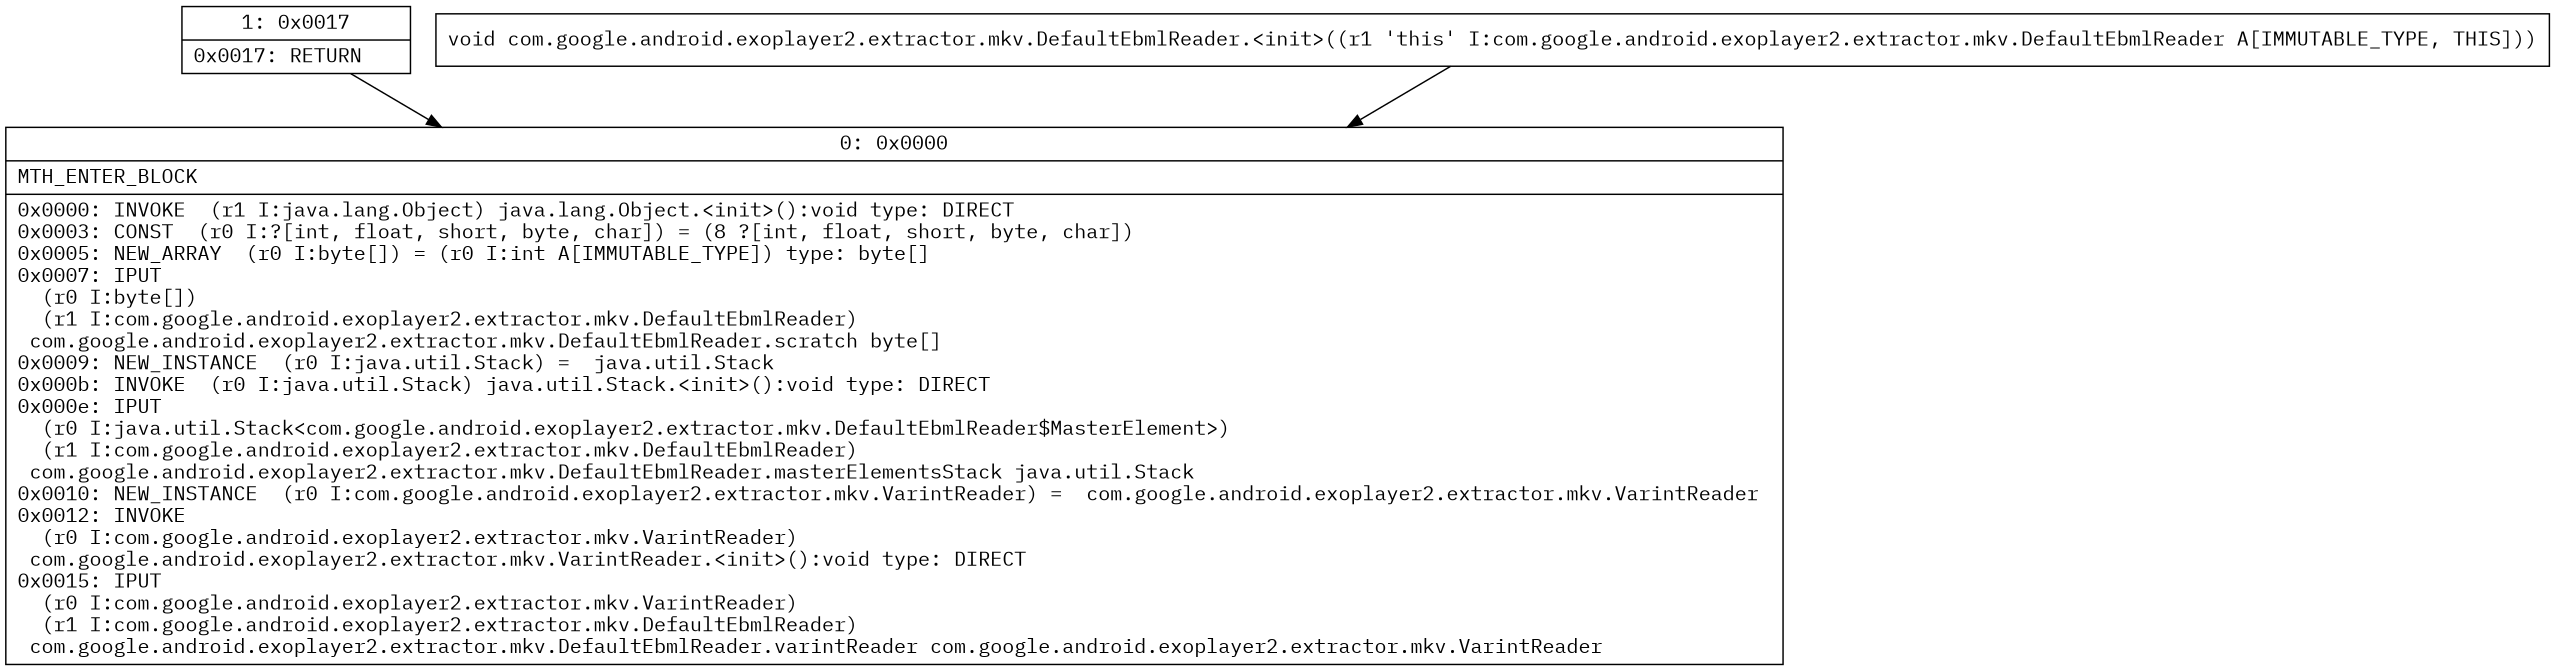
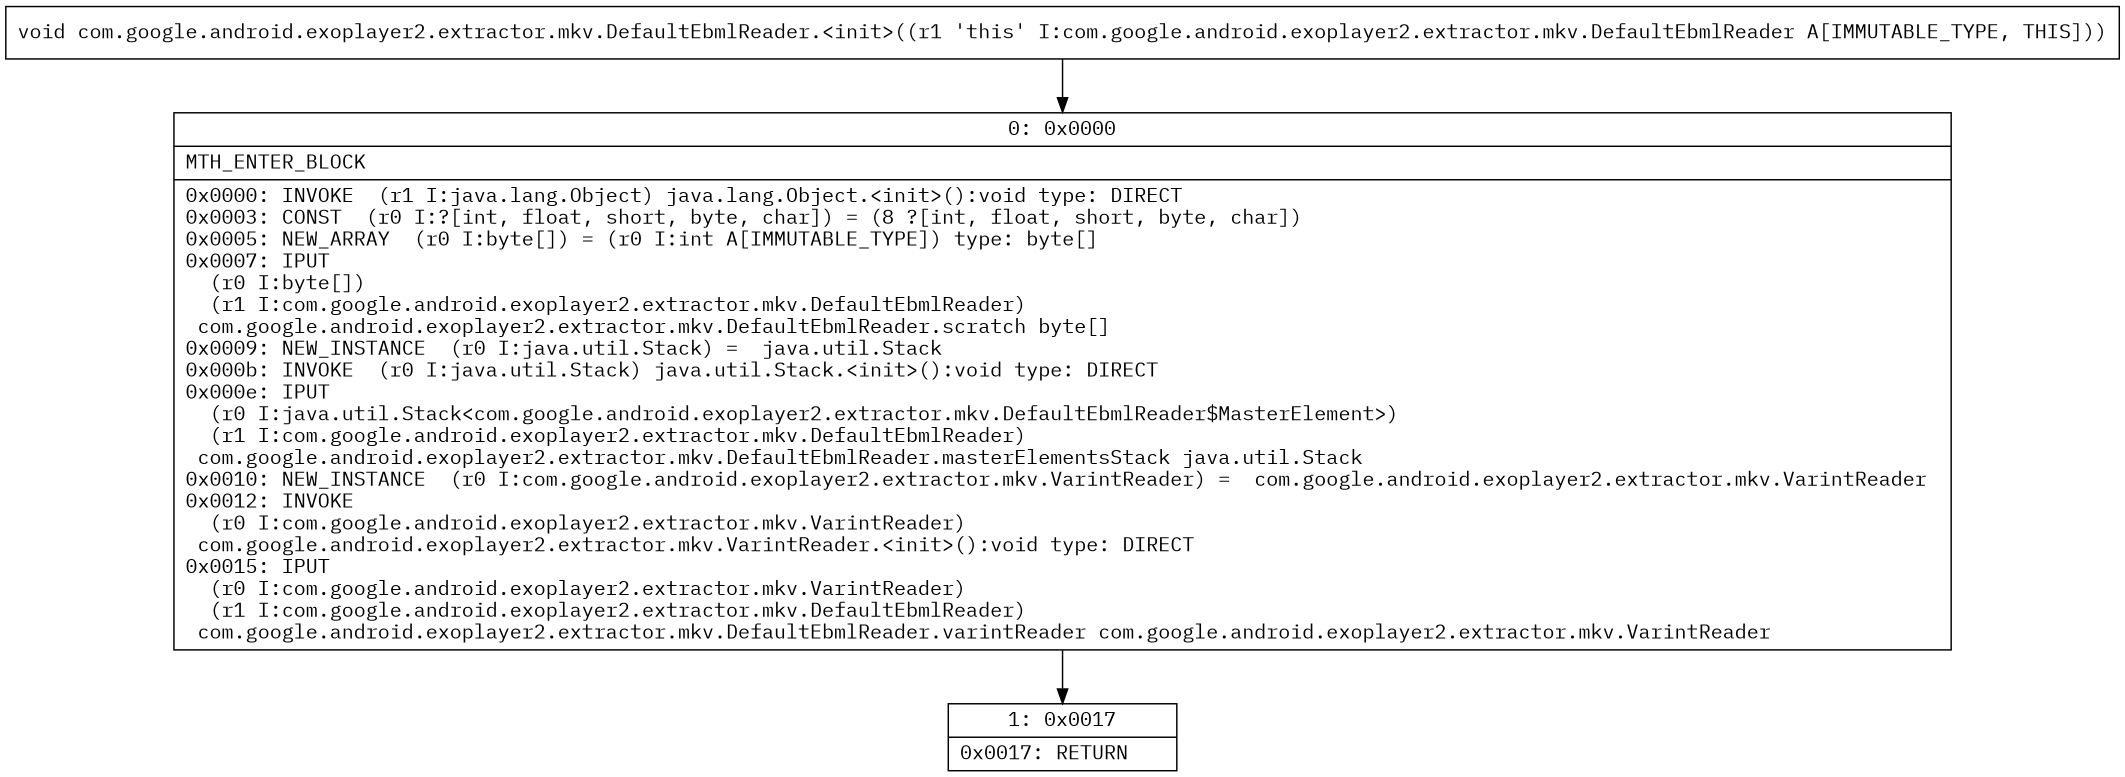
edge "1: 0x0017" -> "0: 0x0000": reversed
